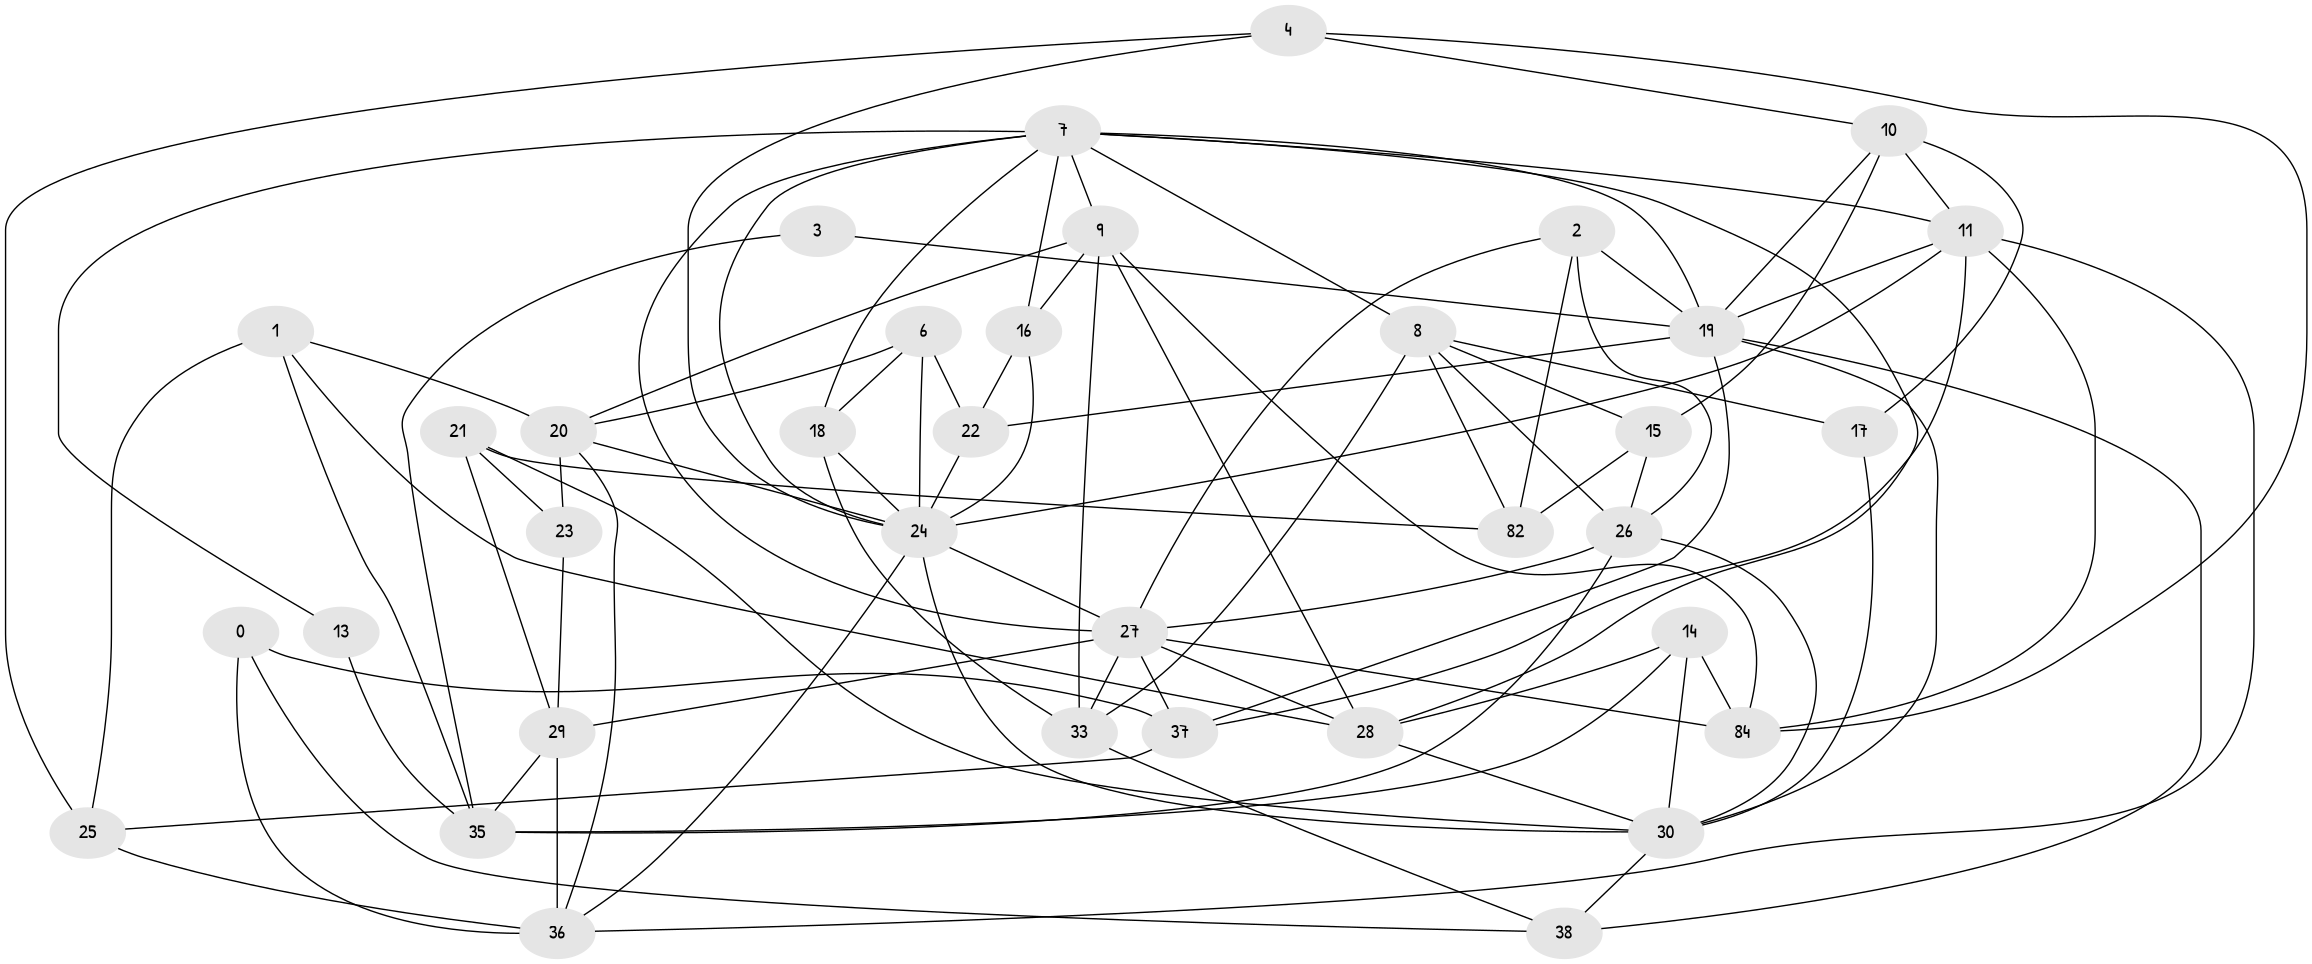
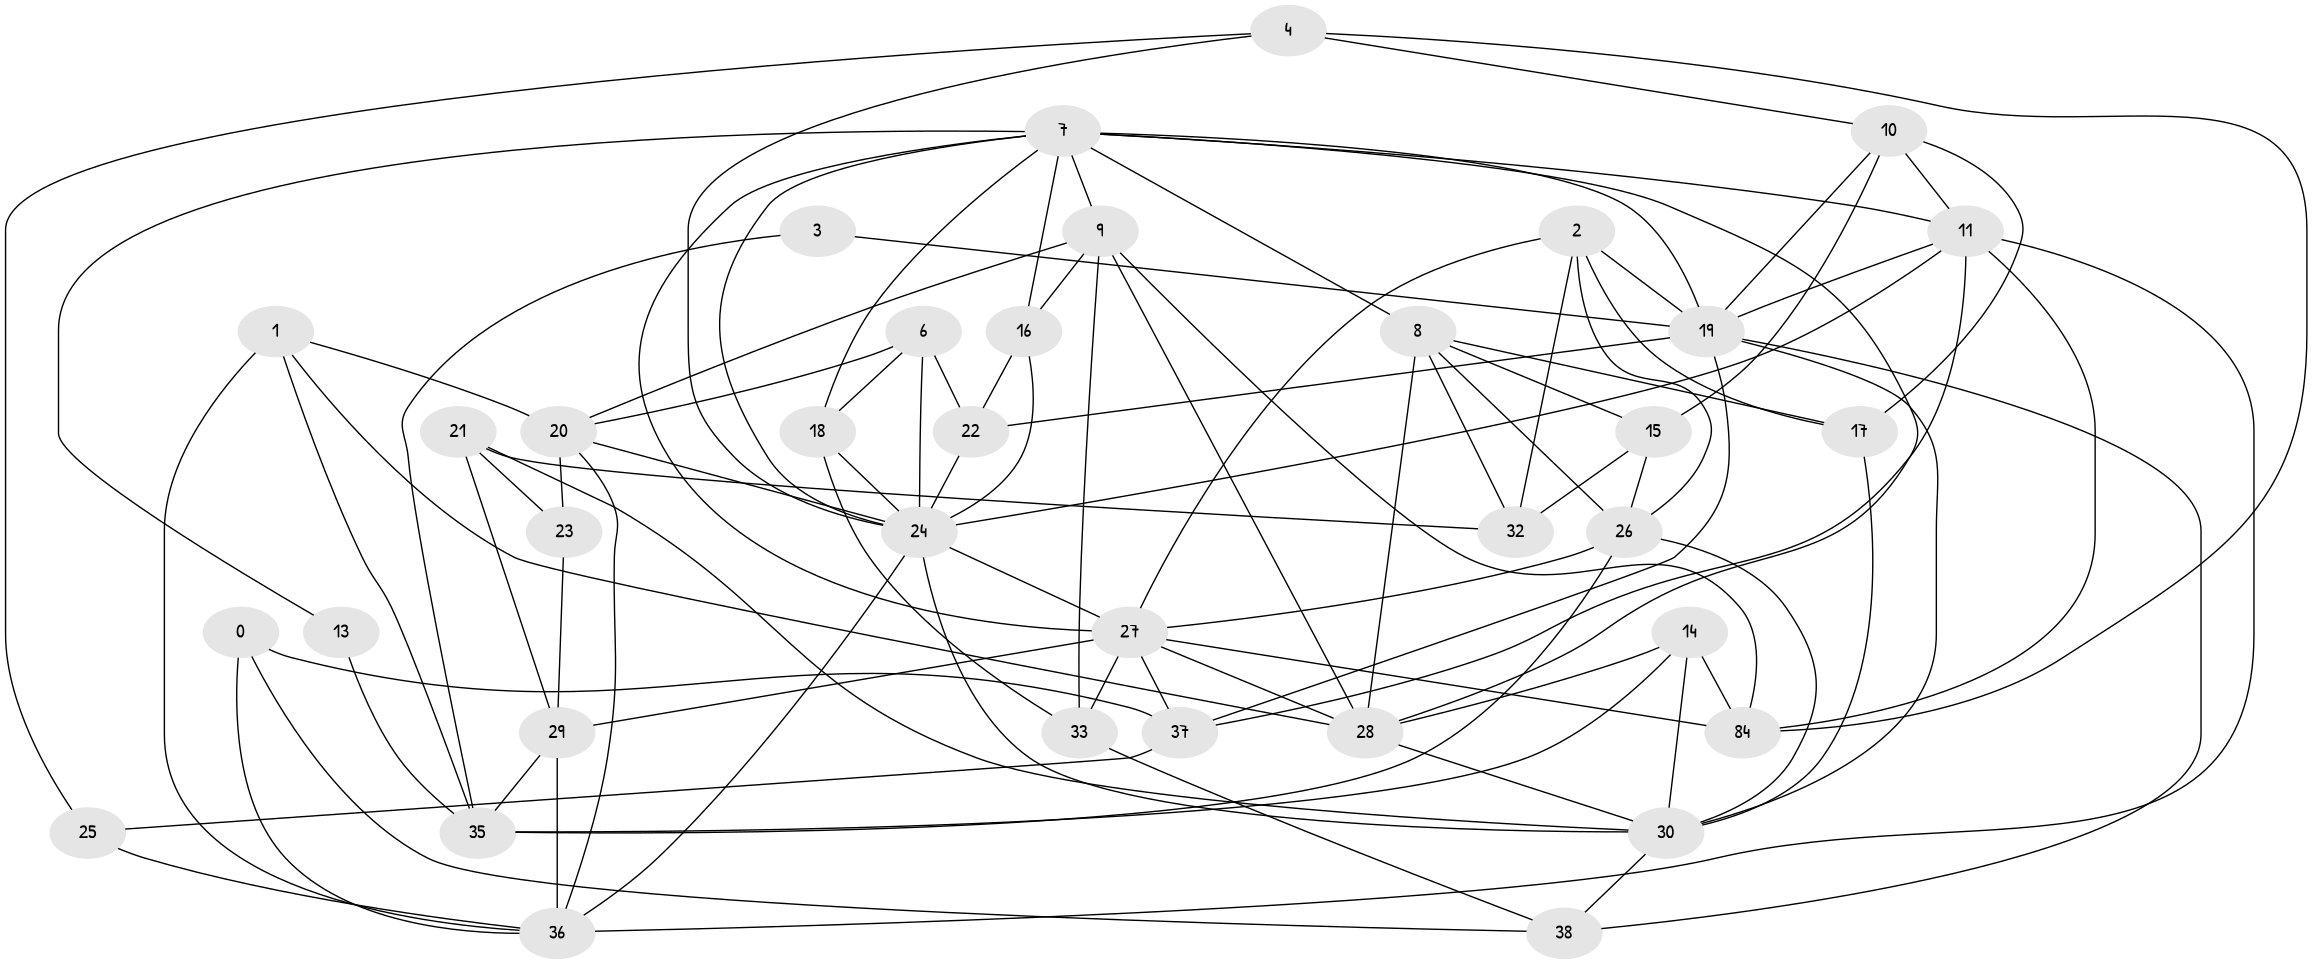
edge "2" -- "17": added
node "82": label "82" -> "32"
edge "8" -- "33": now "8" -- "28"
edge "1" -- "25": now "1" -- "36"
